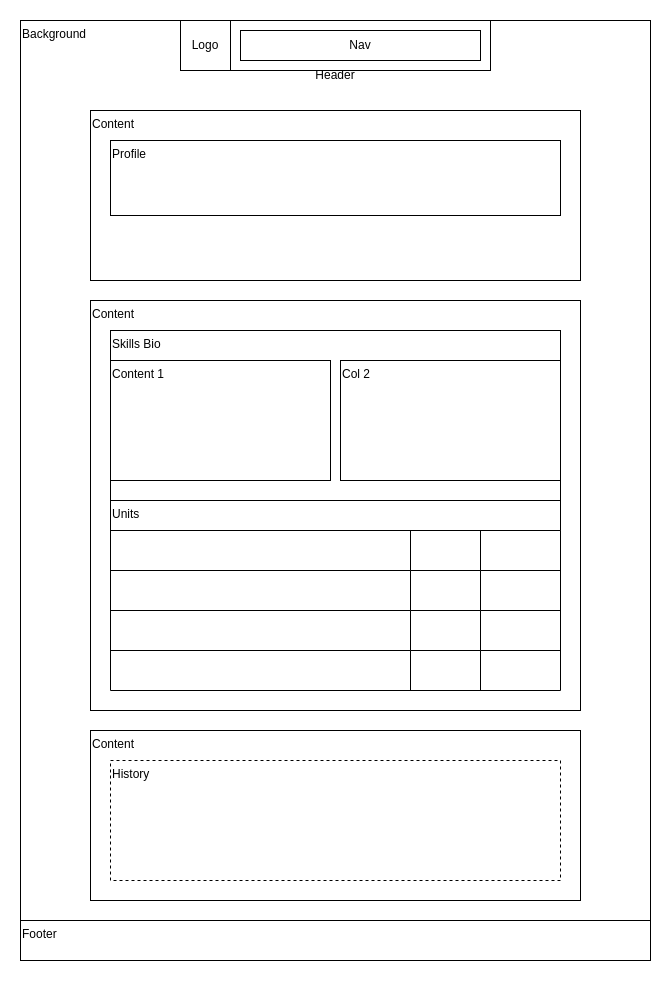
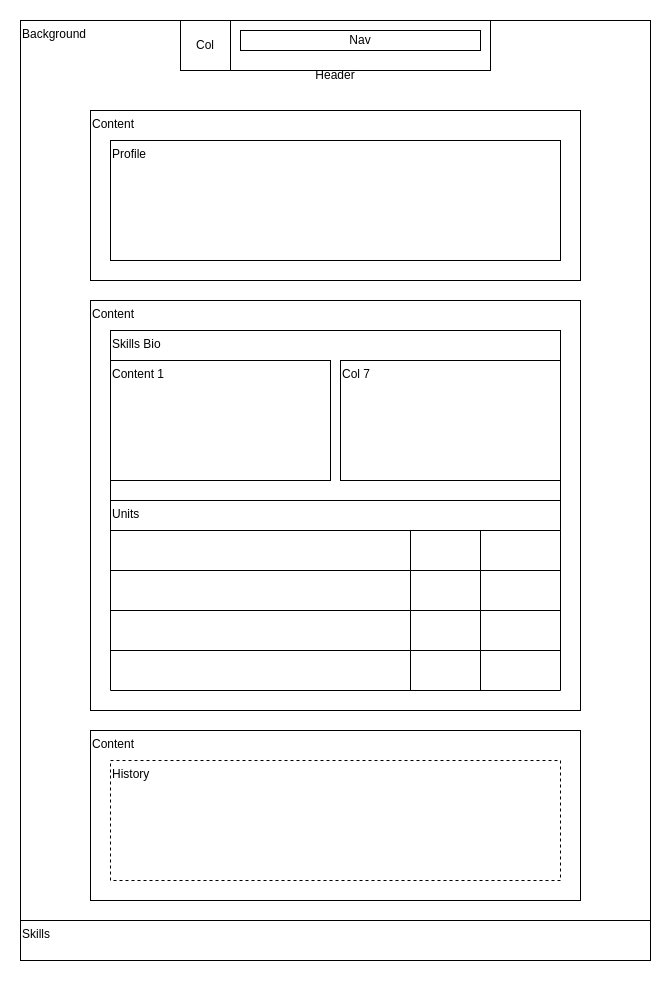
node "Logo": label "Logo" -> "Col"
node "Nav": size 240x30 -> 240x20
node "Profile": size 450x75 -> 450x120
node "Col 2": label "Col 2" -> "Col 7"
node "Footer": label "Footer" -> "Skills"
